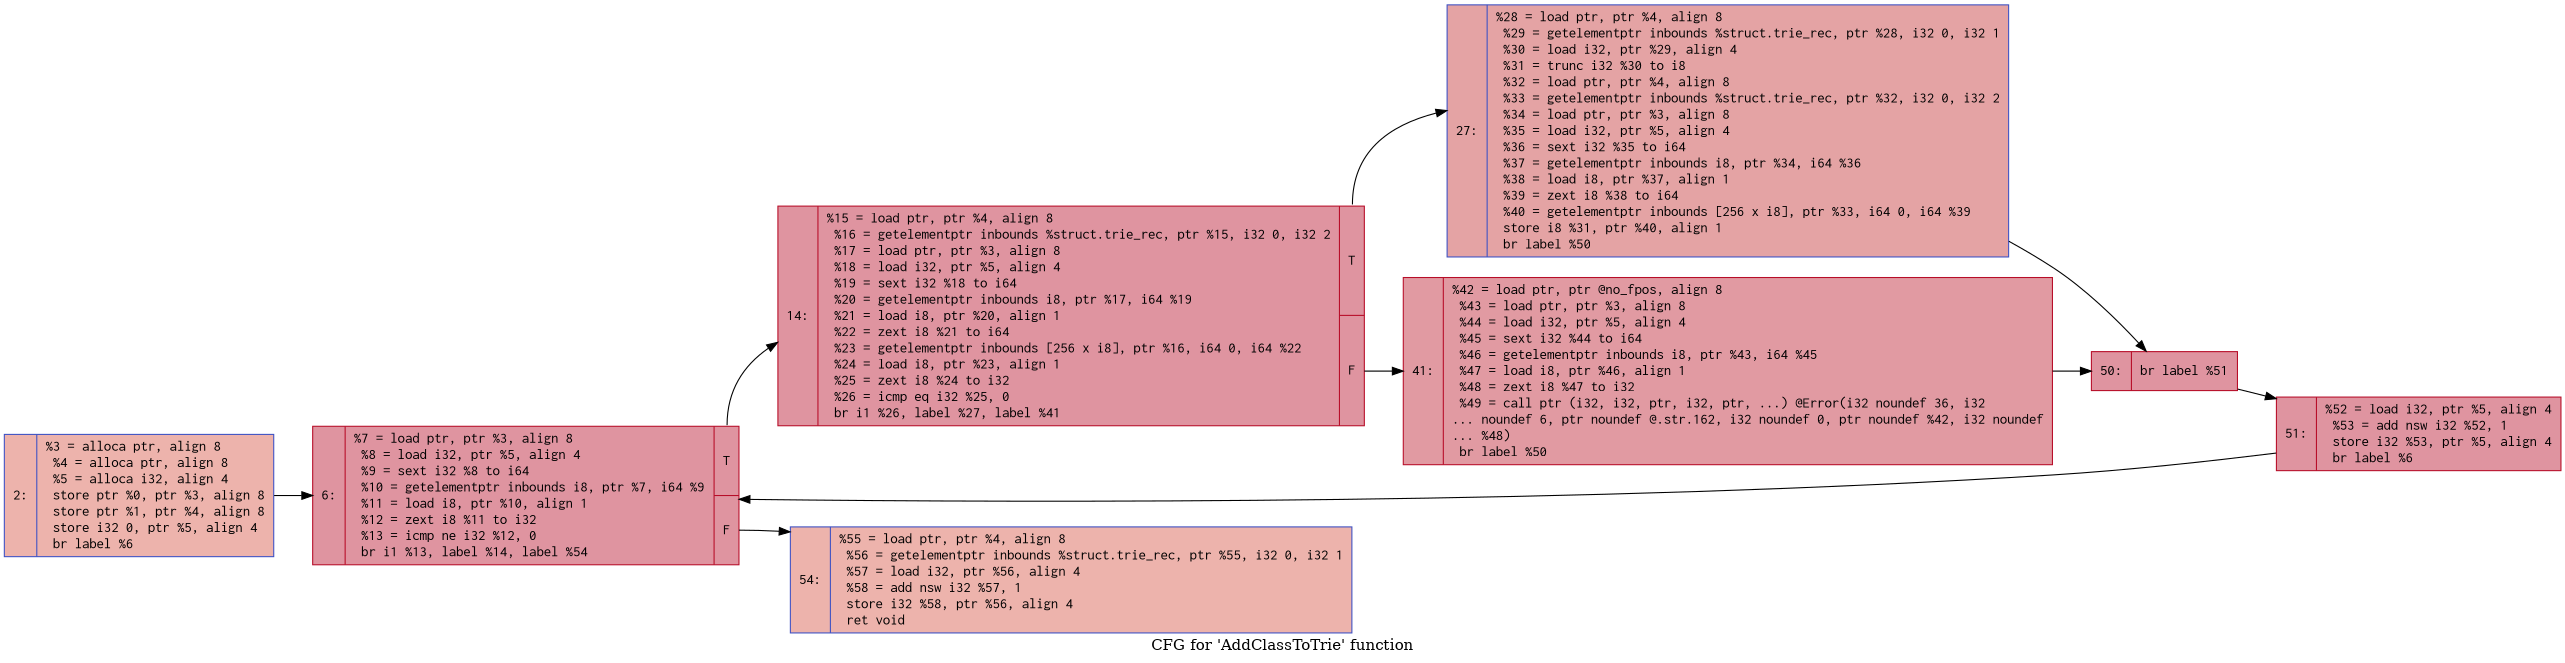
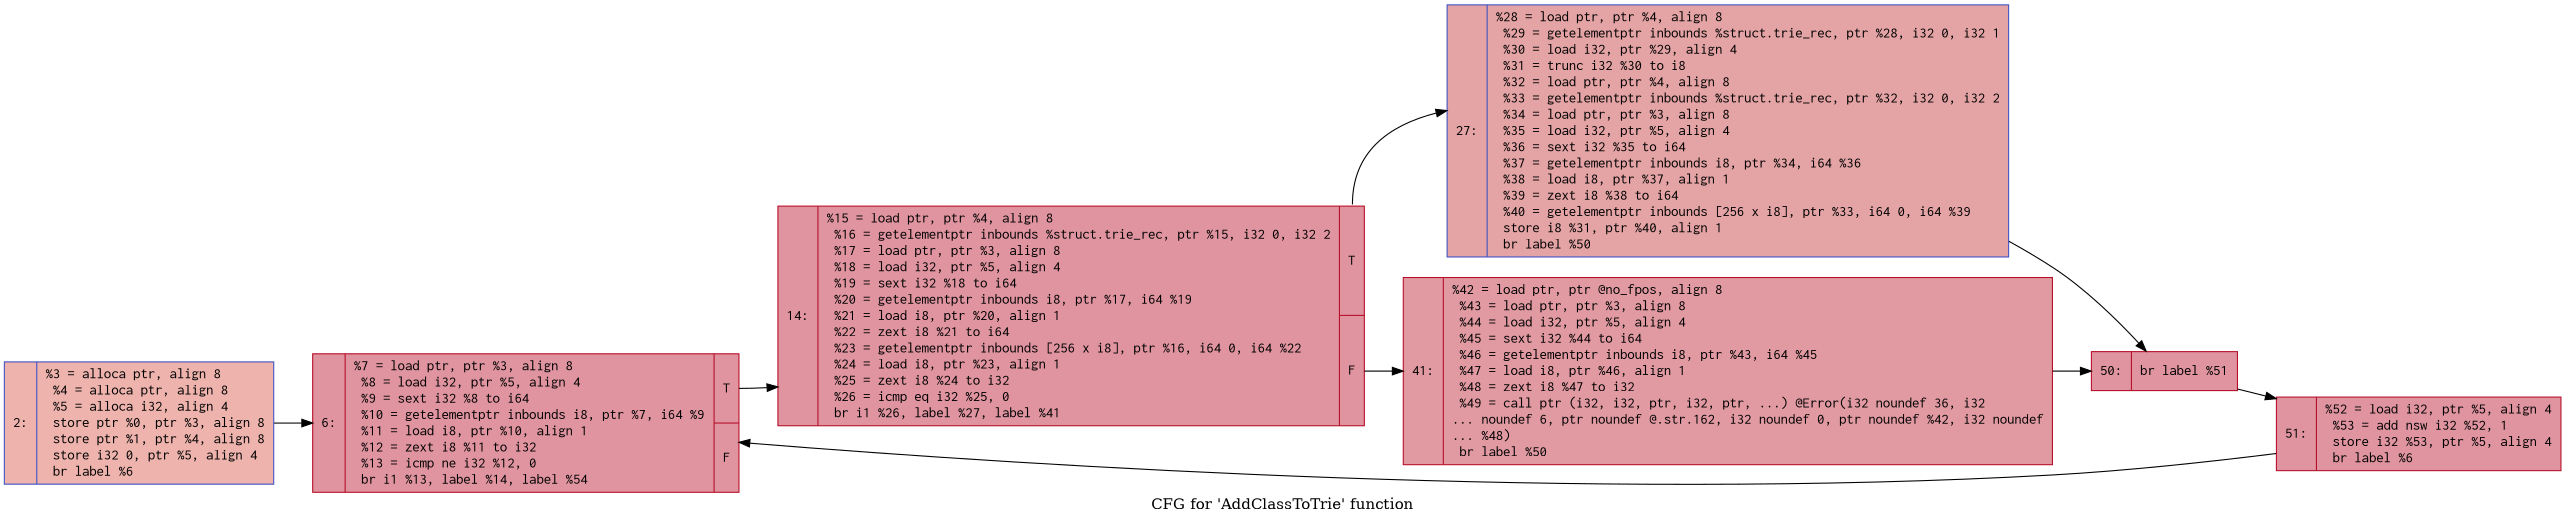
node "54:": removed
